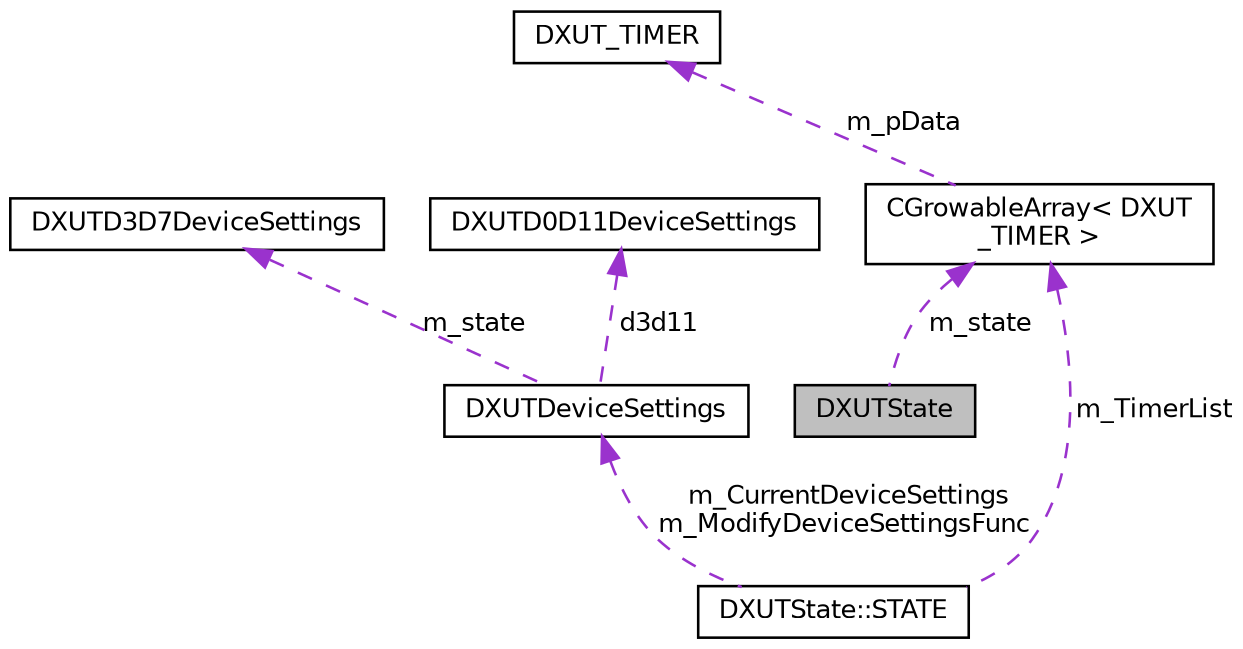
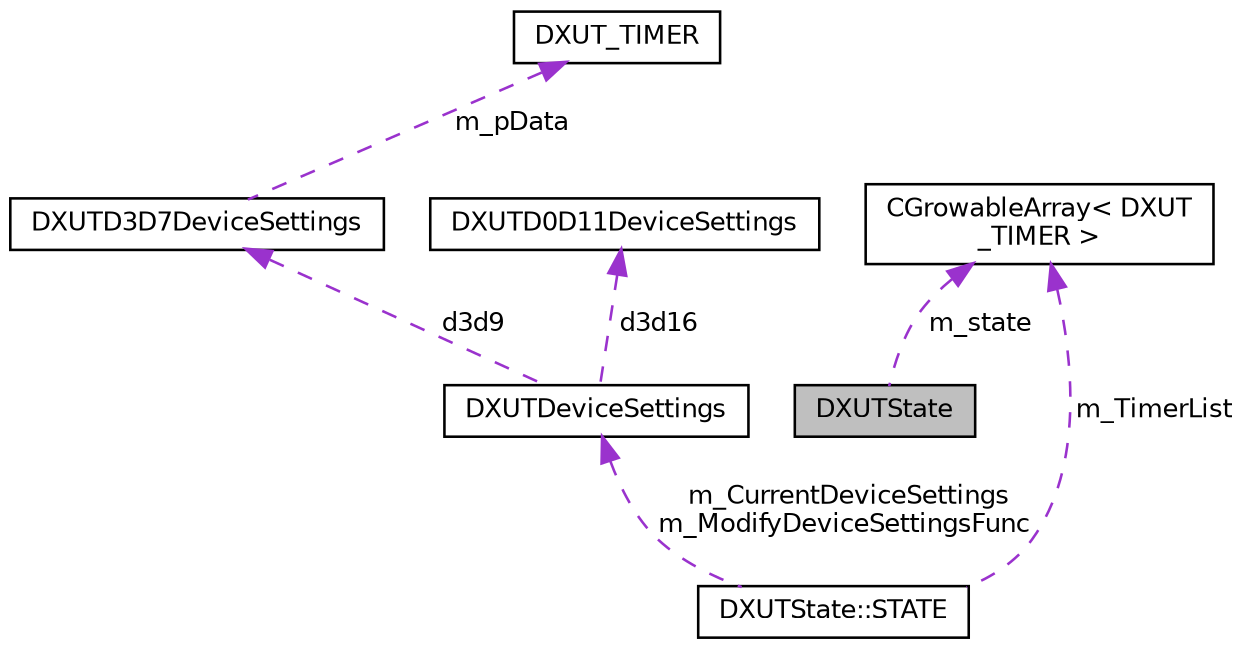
edge "CGrowableArray< DXUT _TIMER >" -> "DXUT_TIMER": now "DXUTD3D7DeviceSettings" -> "DXUT_TIMER"
edge "DXUTDeviceSettings" -> "DXUTD3D7DeviceSettings": label " m_state" -> " d3d9"
edge "DXUTDeviceSettings" -> "DXUTD0D11DeviceSettings": label " d3d11" -> " d3d16"
